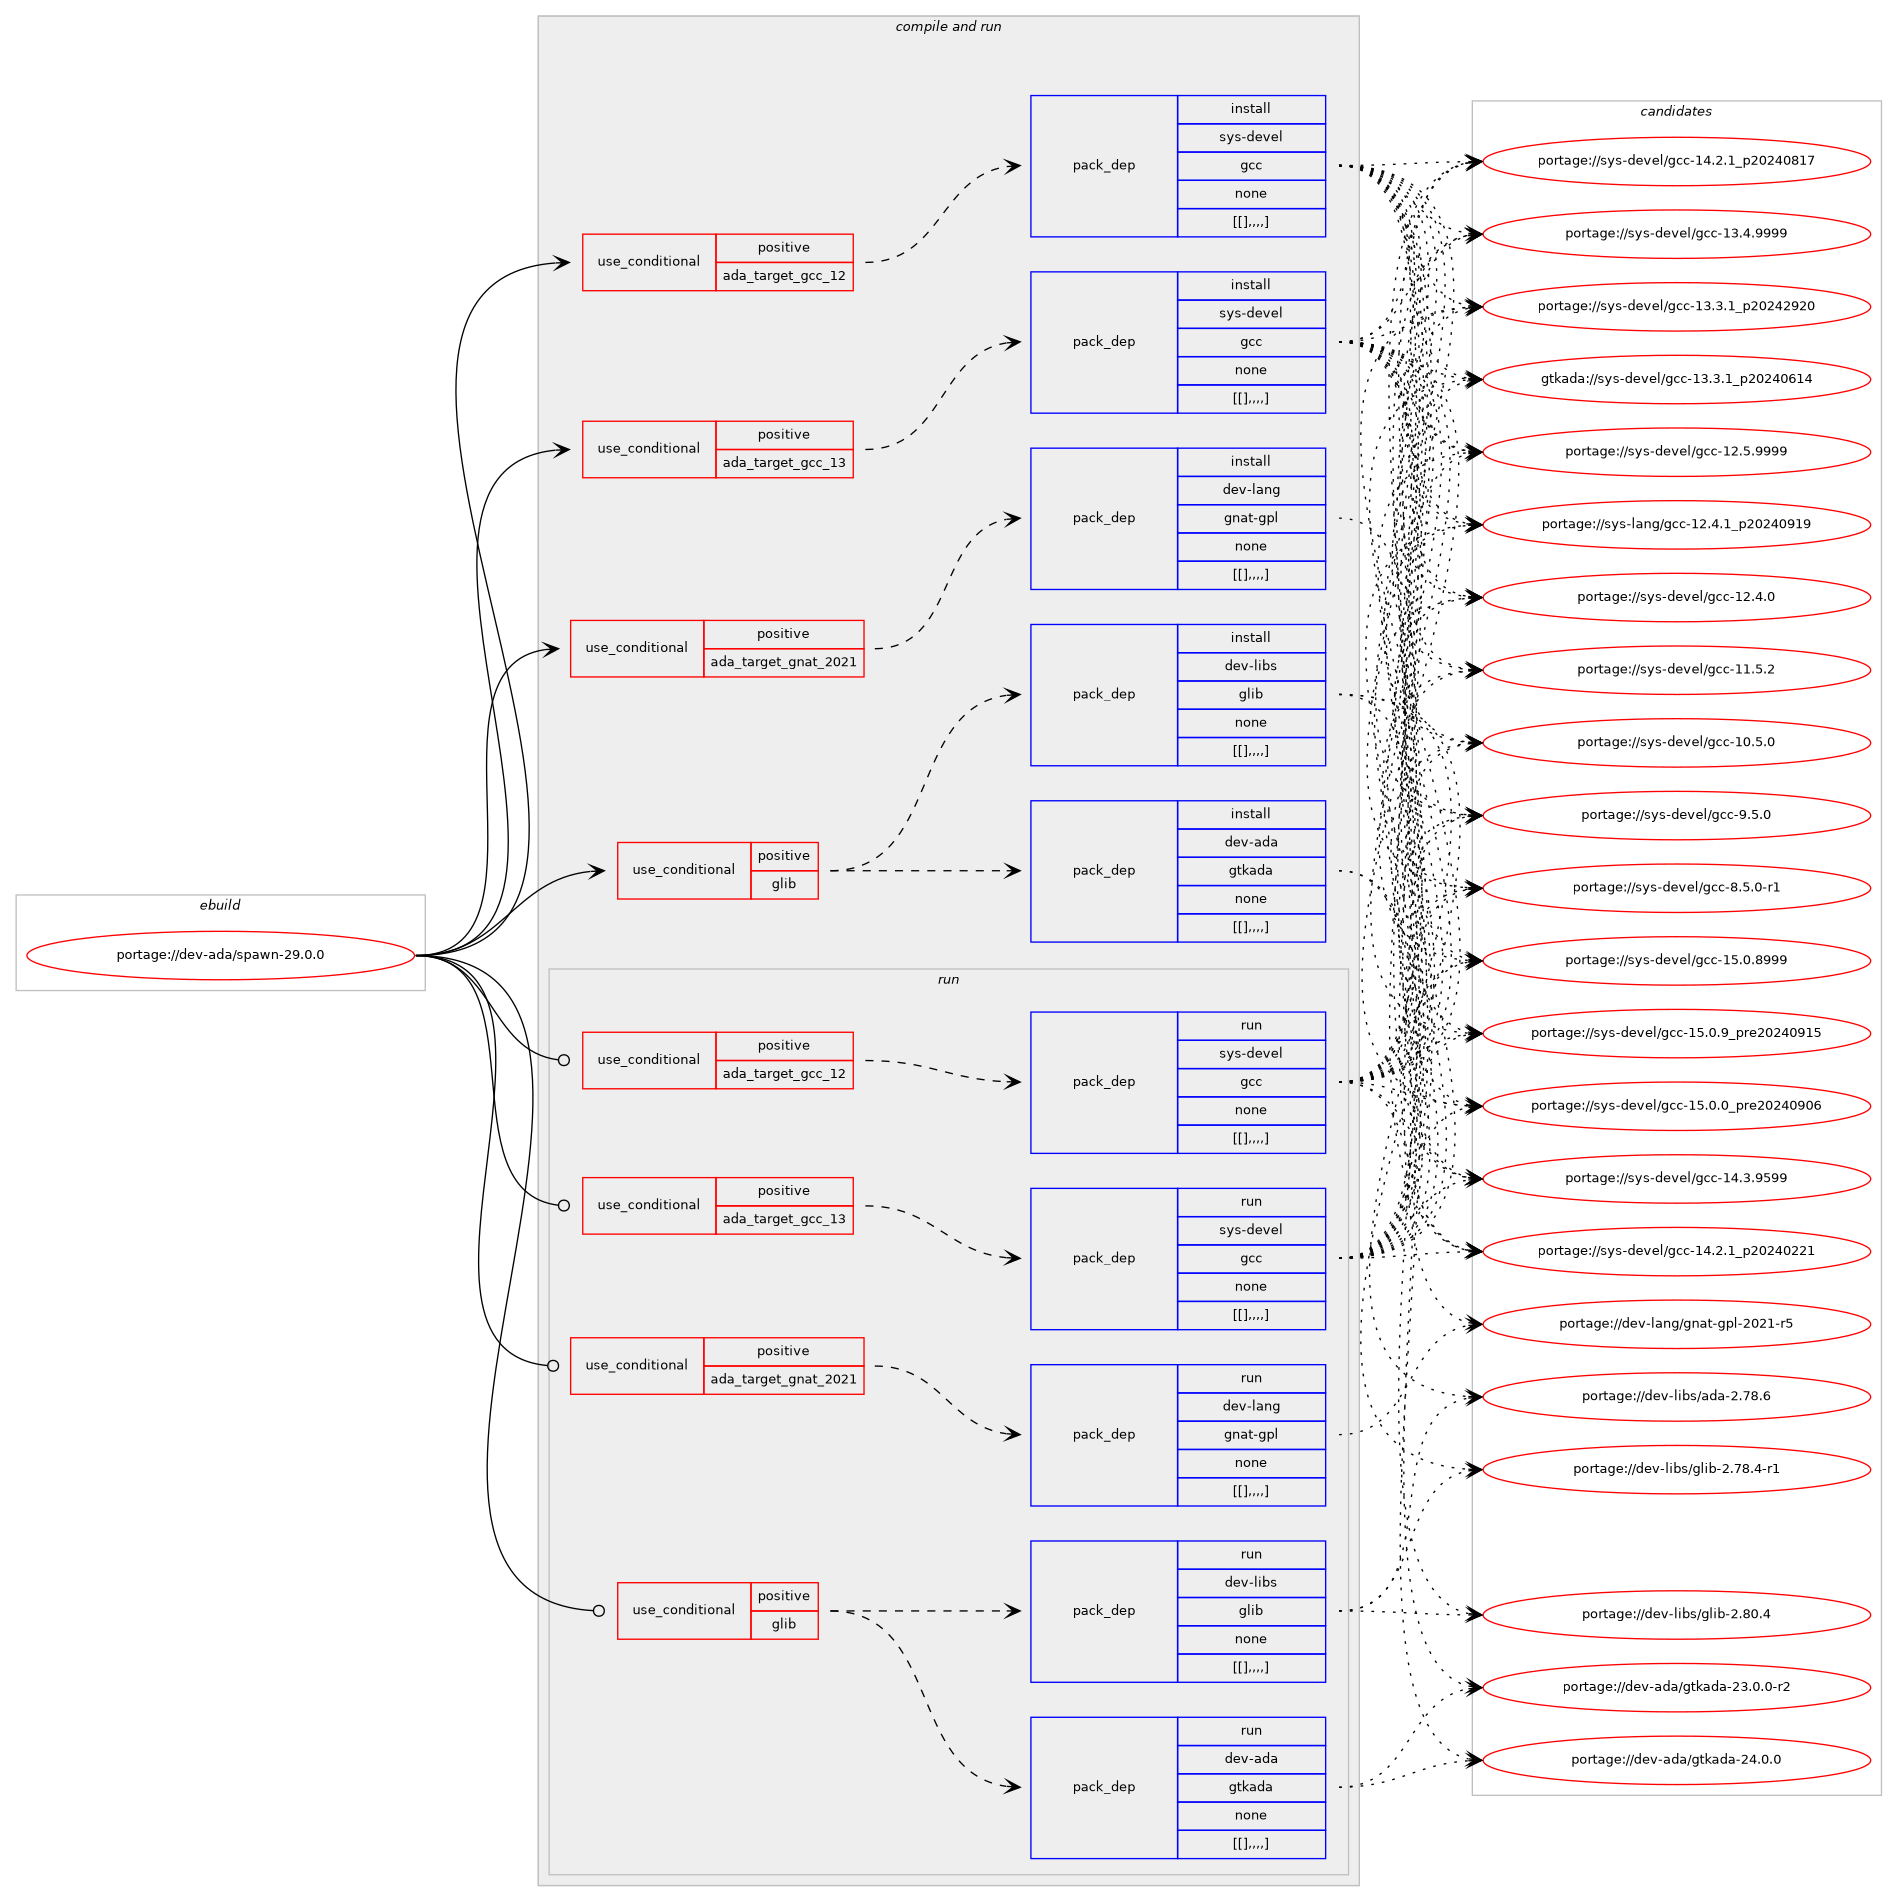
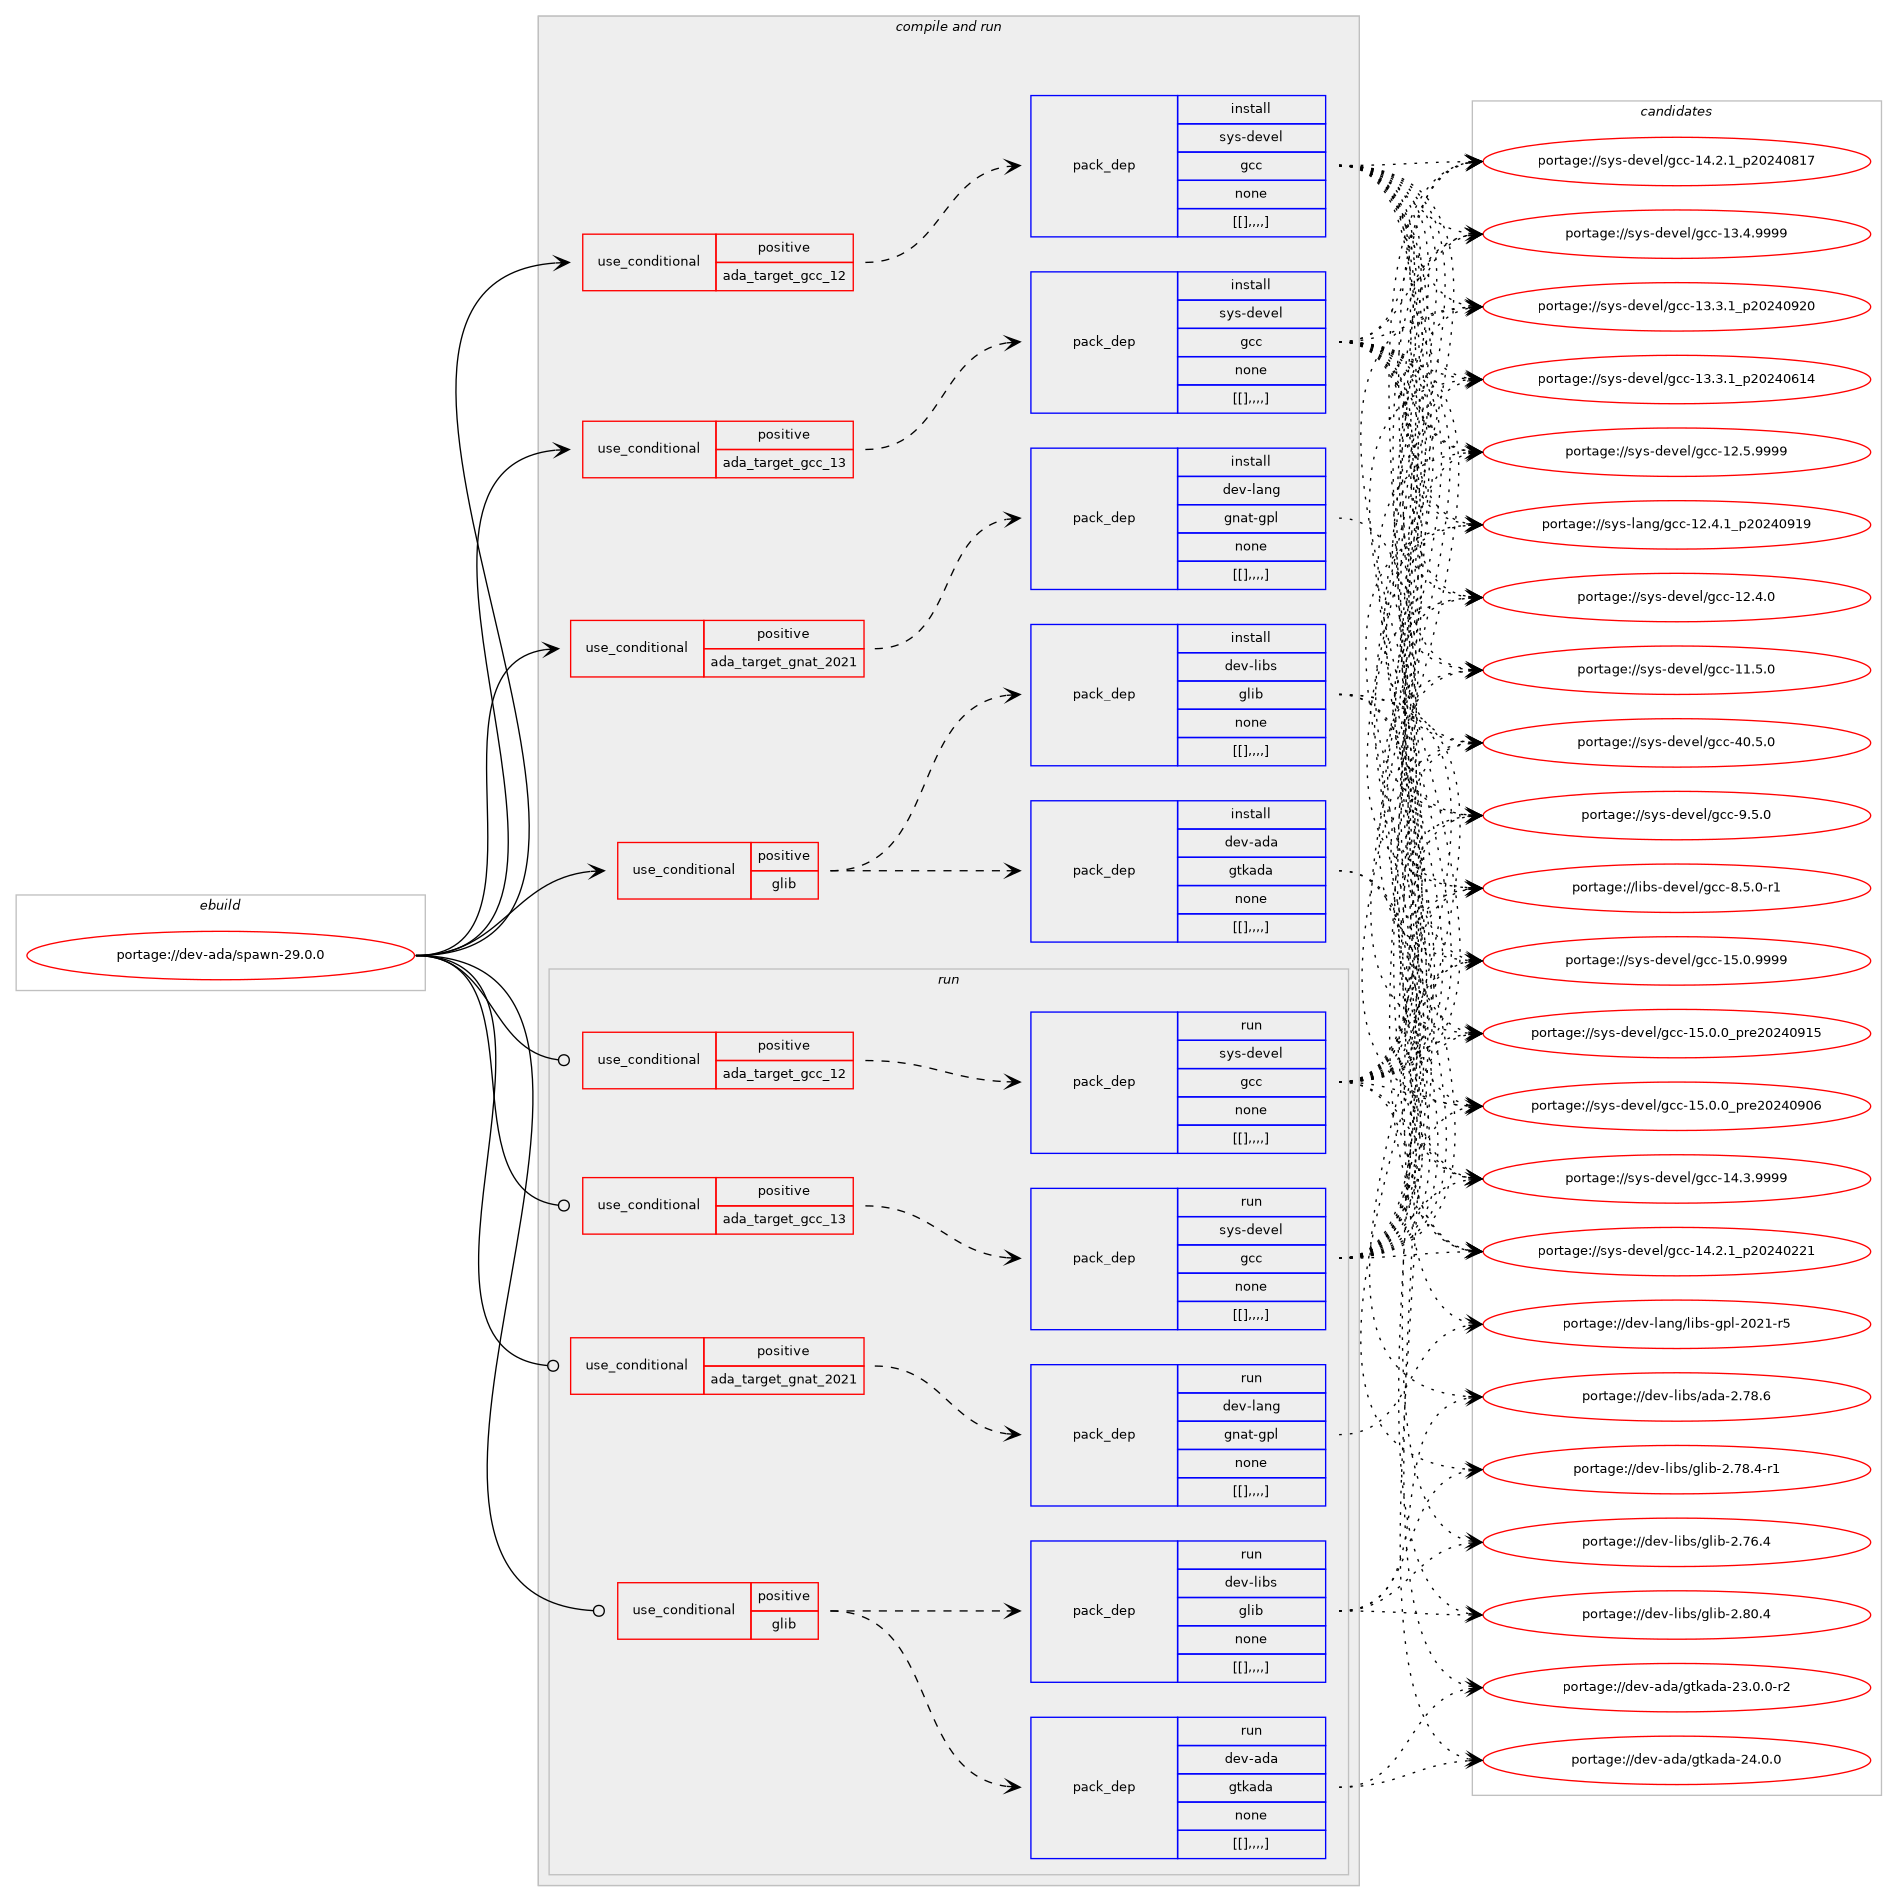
node "portage://sys-devel/gcc-13.3.1_p20242920": label "portage://sys-devel/gcc-13.3.1_p20242920" -> "portage://sys-devel/gcc-13.3.1_p20240920"
node "gtkada://sys-devel/gcc-13.3.1_p20240614": label "gtkada://sys-devel/gcc-13.3.1_p20240614" -> "portage://sys-devel/gcc-13.3.1_p20240614"
node "portage://sys-devel/gcc-11.5.2": label "portage://sys-devel/gcc-11.5.2" -> "portage://sys-devel/gcc-11.5.0"
node "portage://sys-devel/gcc-10.5.0": label "portage://sys-devel/gcc-10.5.0" -> "portage://sys-devel/gcc-40.5.0"
node "portage://sys-devel/gcc-8.5.0-r1": label "portage://sys-devel/gcc-8.5.0-r1" -> "portage://libs-devel/gcc-8.5.0-r1"
node "portage://sys-devel/gcc-15.0.8999": label "portage://sys-devel/gcc-15.0.8999" -> "portage://sys-devel/gcc-15.0.9999"
node "portage://sys-devel/gcc-15.0.9_pre20240915": label "portage://sys-devel/gcc-15.0.9_pre20240915" -> "portage://sys-devel/gcc-15.0.0_pre20240915"
node "portage://sys-devel/gcc-14.3.9599": label "portage://sys-devel/gcc-14.3.9599" -> "portage://sys-devel/gcc-14.3.9999"
node "portage://dev-lang/gnat-gpl-2021-r5": label "portage://dev-lang/gnat-gpl-2021-r5" -> "portage://dev-lang/libs-gpl-2021-r5"
node "portage://dev-libs/glib-2.76.4": added
